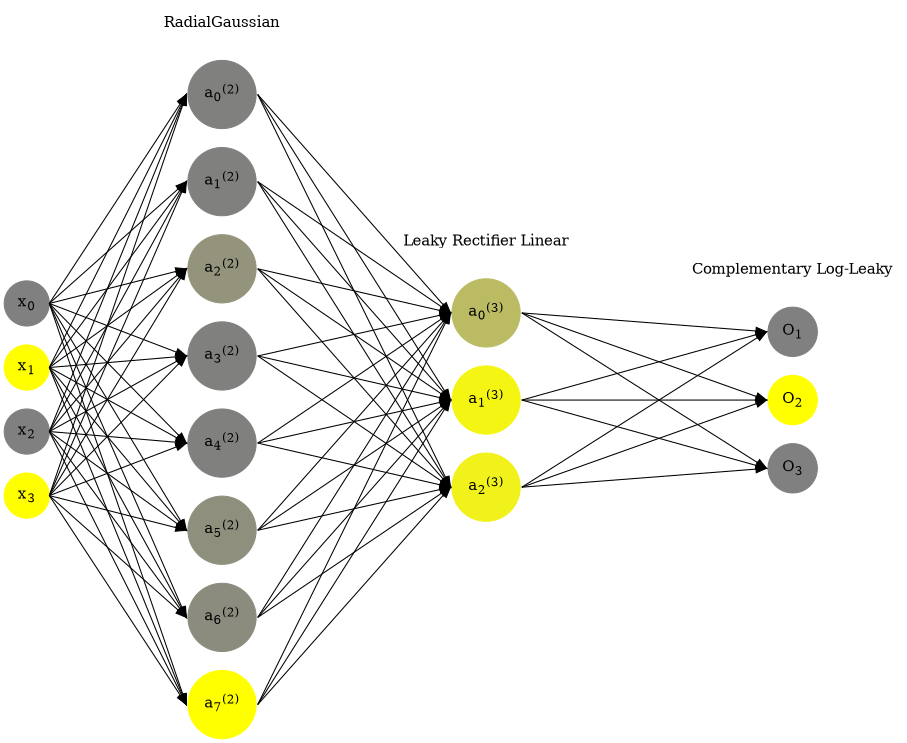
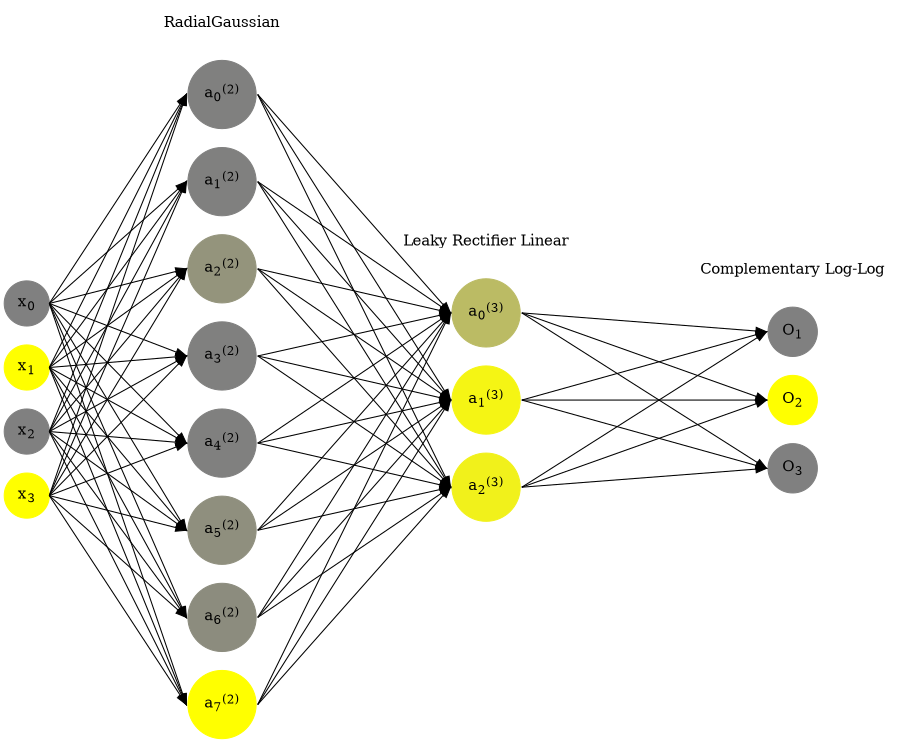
node "Complementary Log-Leaky": label "Complementary Log-Leaky" -> "Complementary Log-Log"
